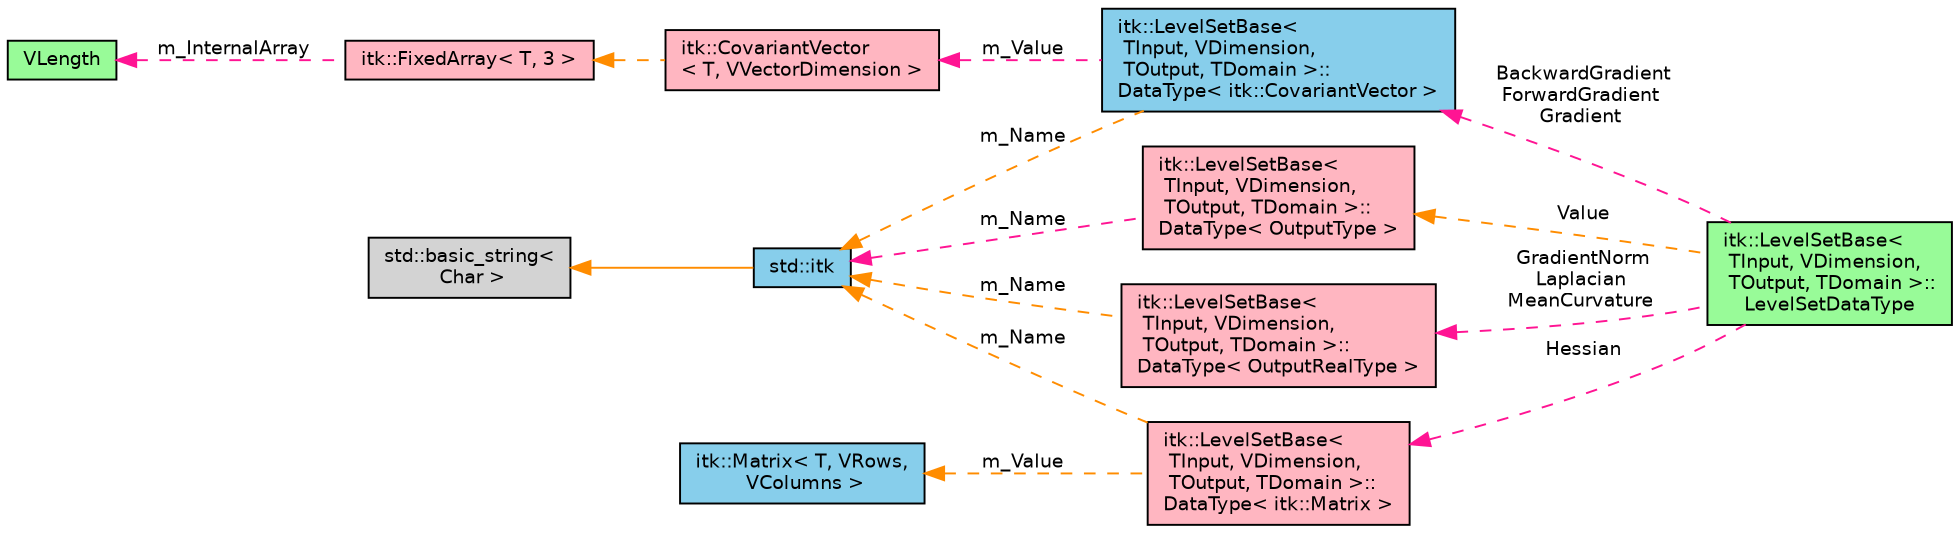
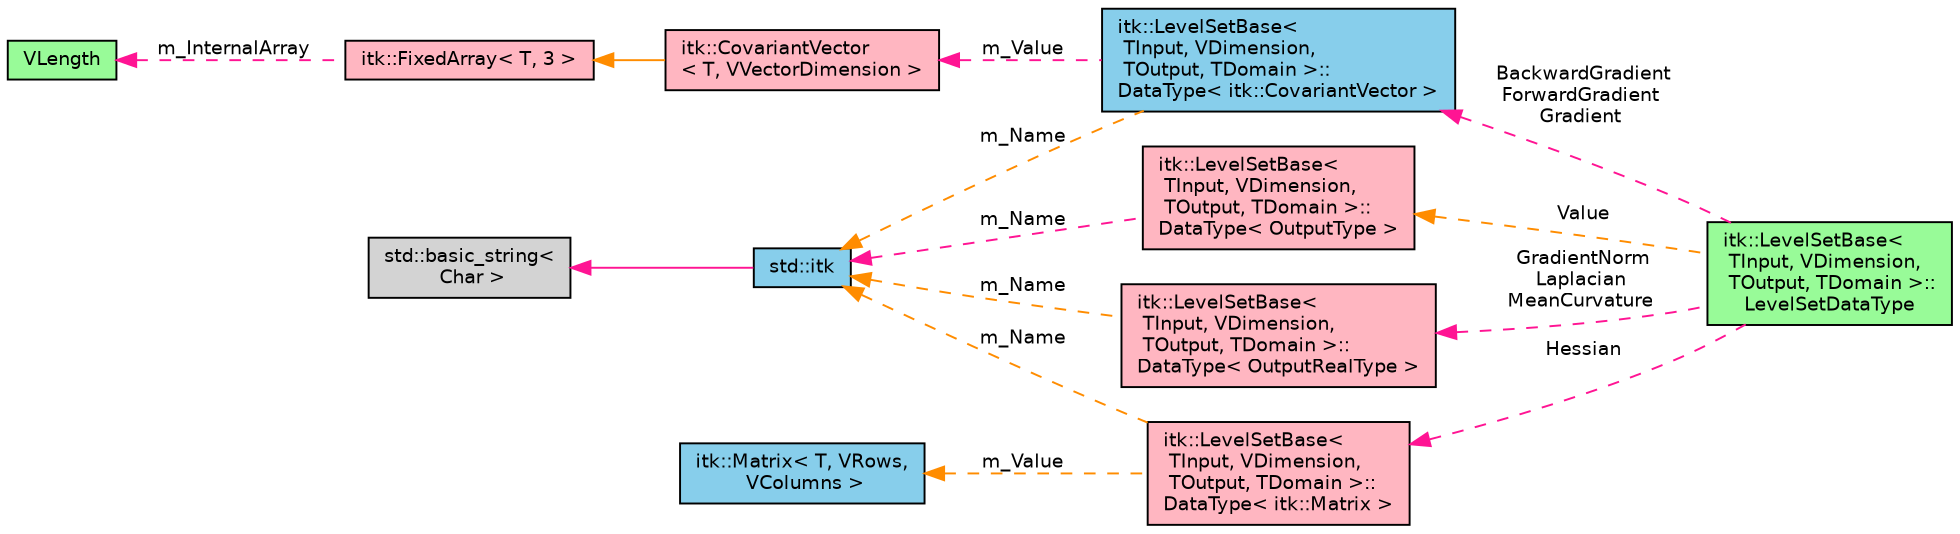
edge "itk::CovariantVector < T, VVectorDimension >" -> "itk::FixedArray< T, 3 >": style dashed -> solid
edge "std::itk" -> "std::basic_string< Char >": color darkorange -> deeppink
